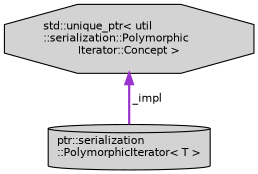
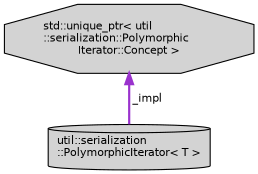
node "ptr::serialization ::PolymorphicIterator< T >": label "ptr::serialization ::PolymorphicIterator< T >" -> "util::serialization ::PolymorphicIterator< T >"
